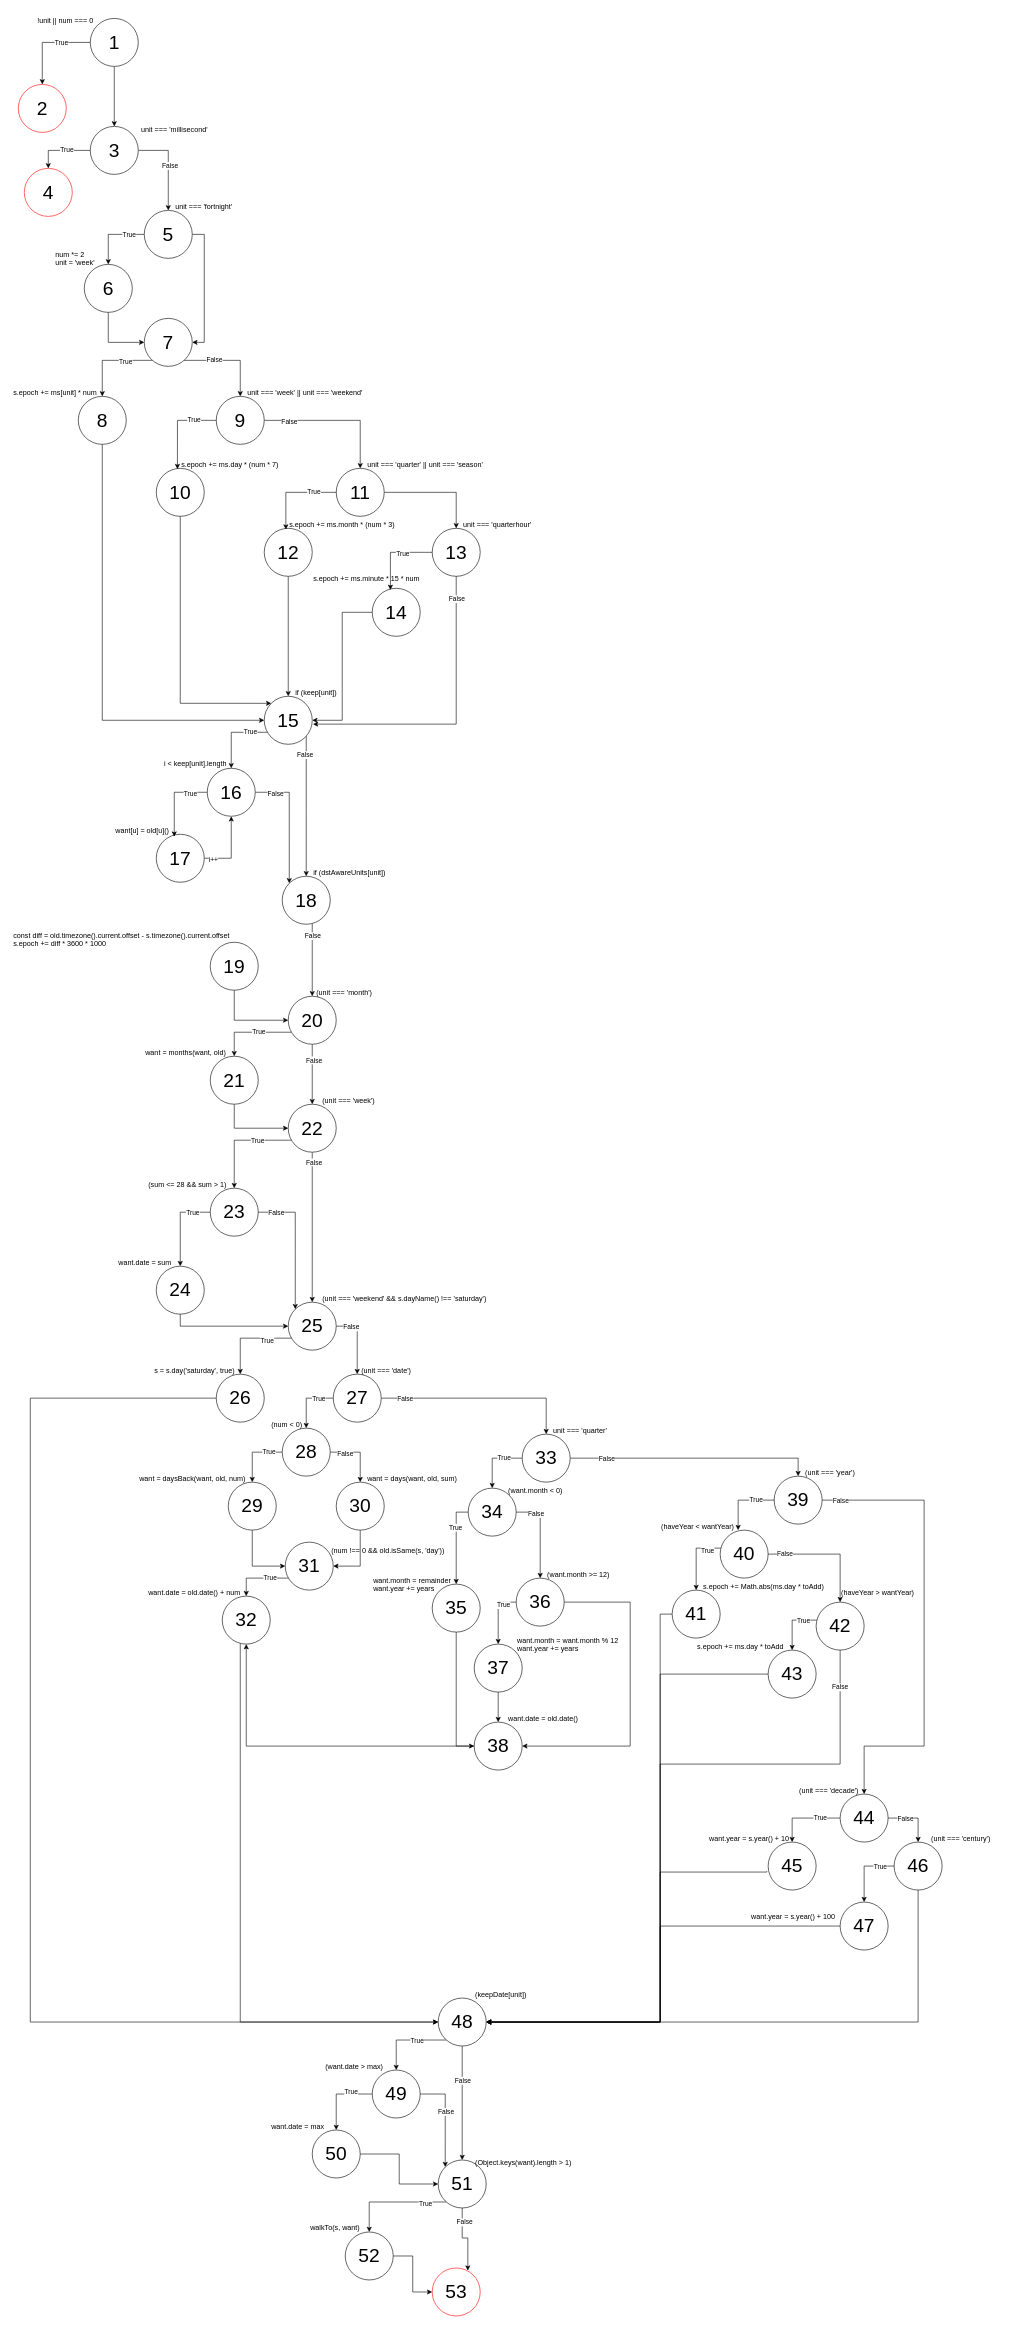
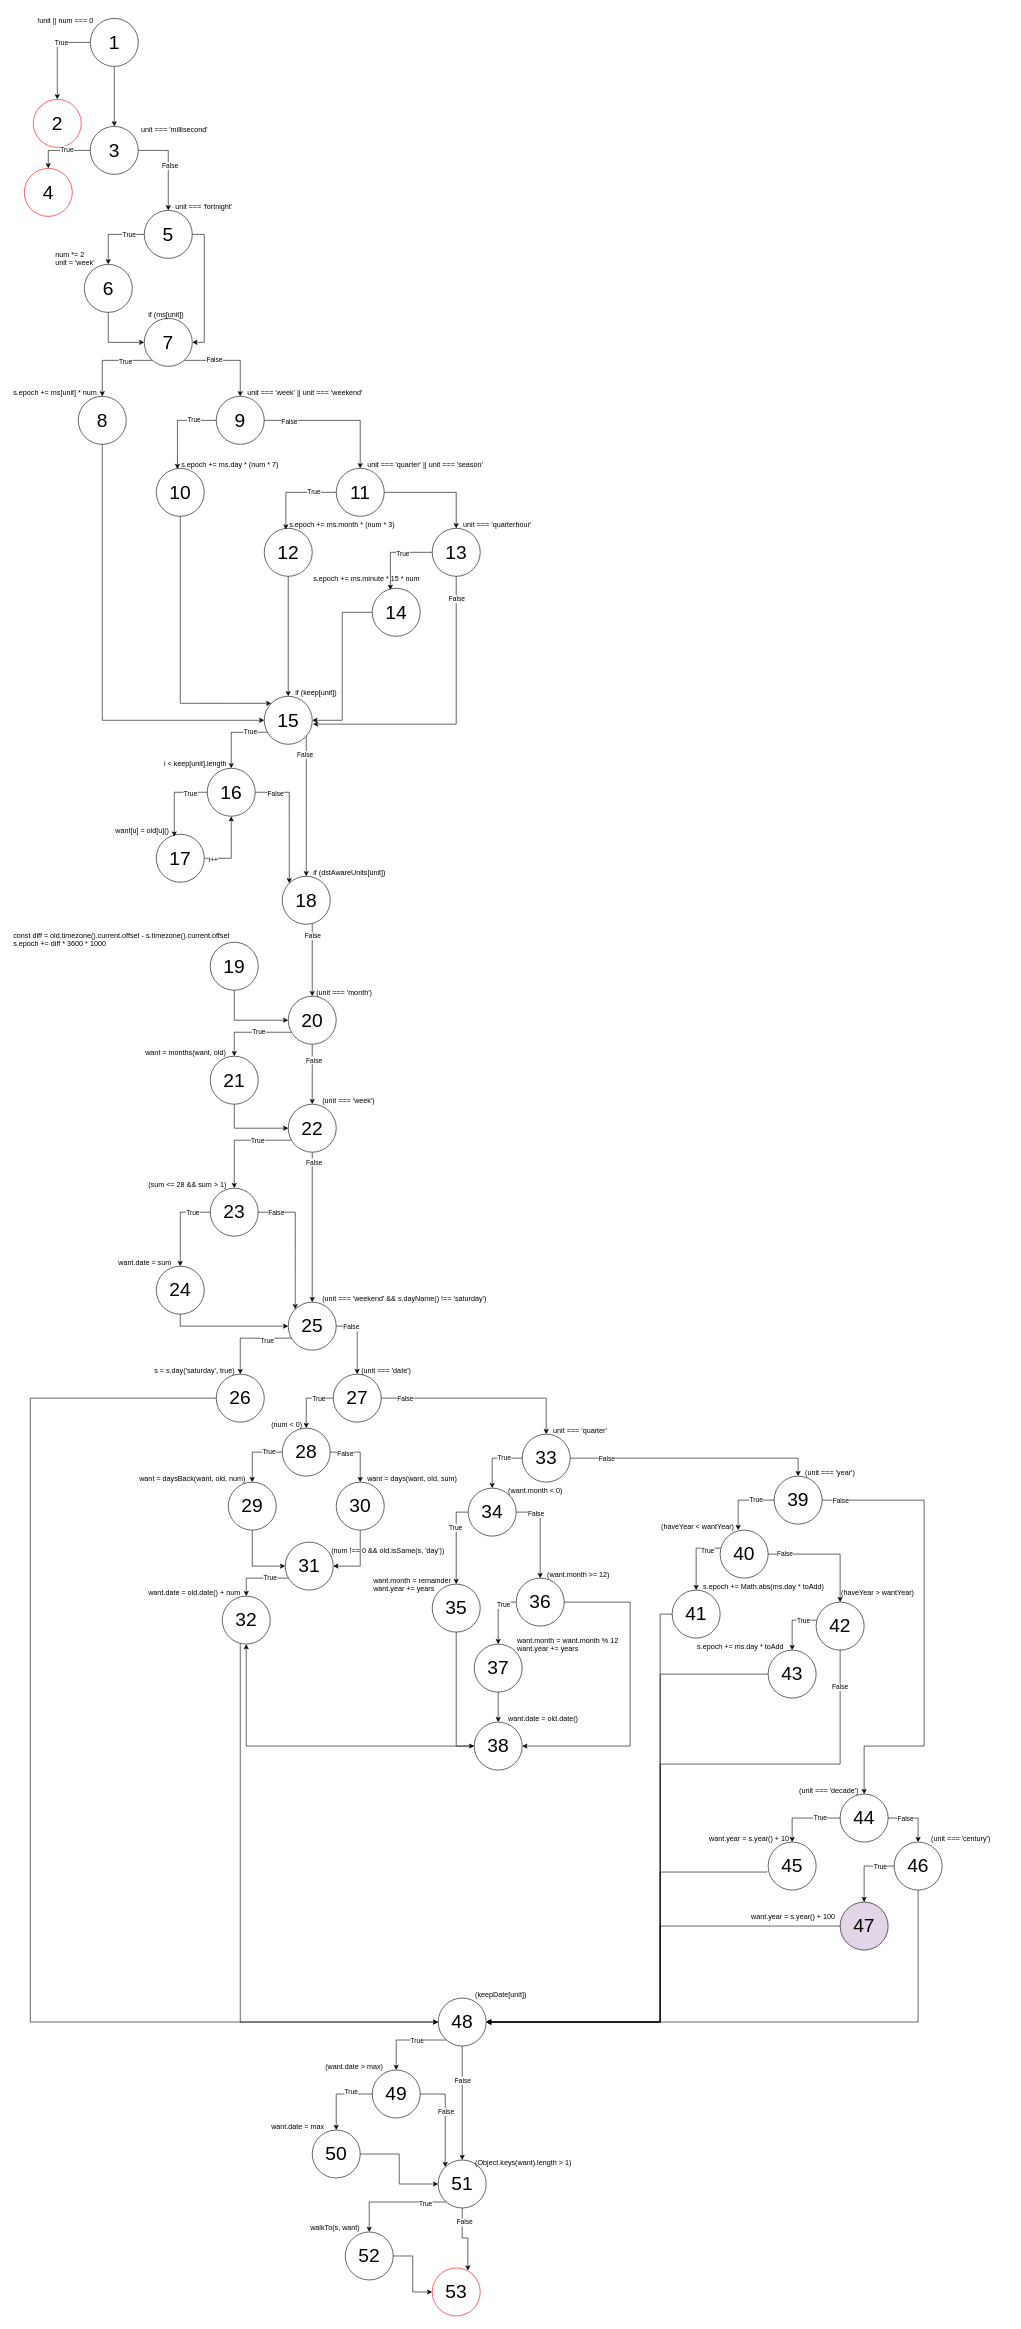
node "2": moved (42, 108) -> (57, 123)
node "if (ms[unit])": added
node "47": fillcolor #ffffff -> #e1d5e7
